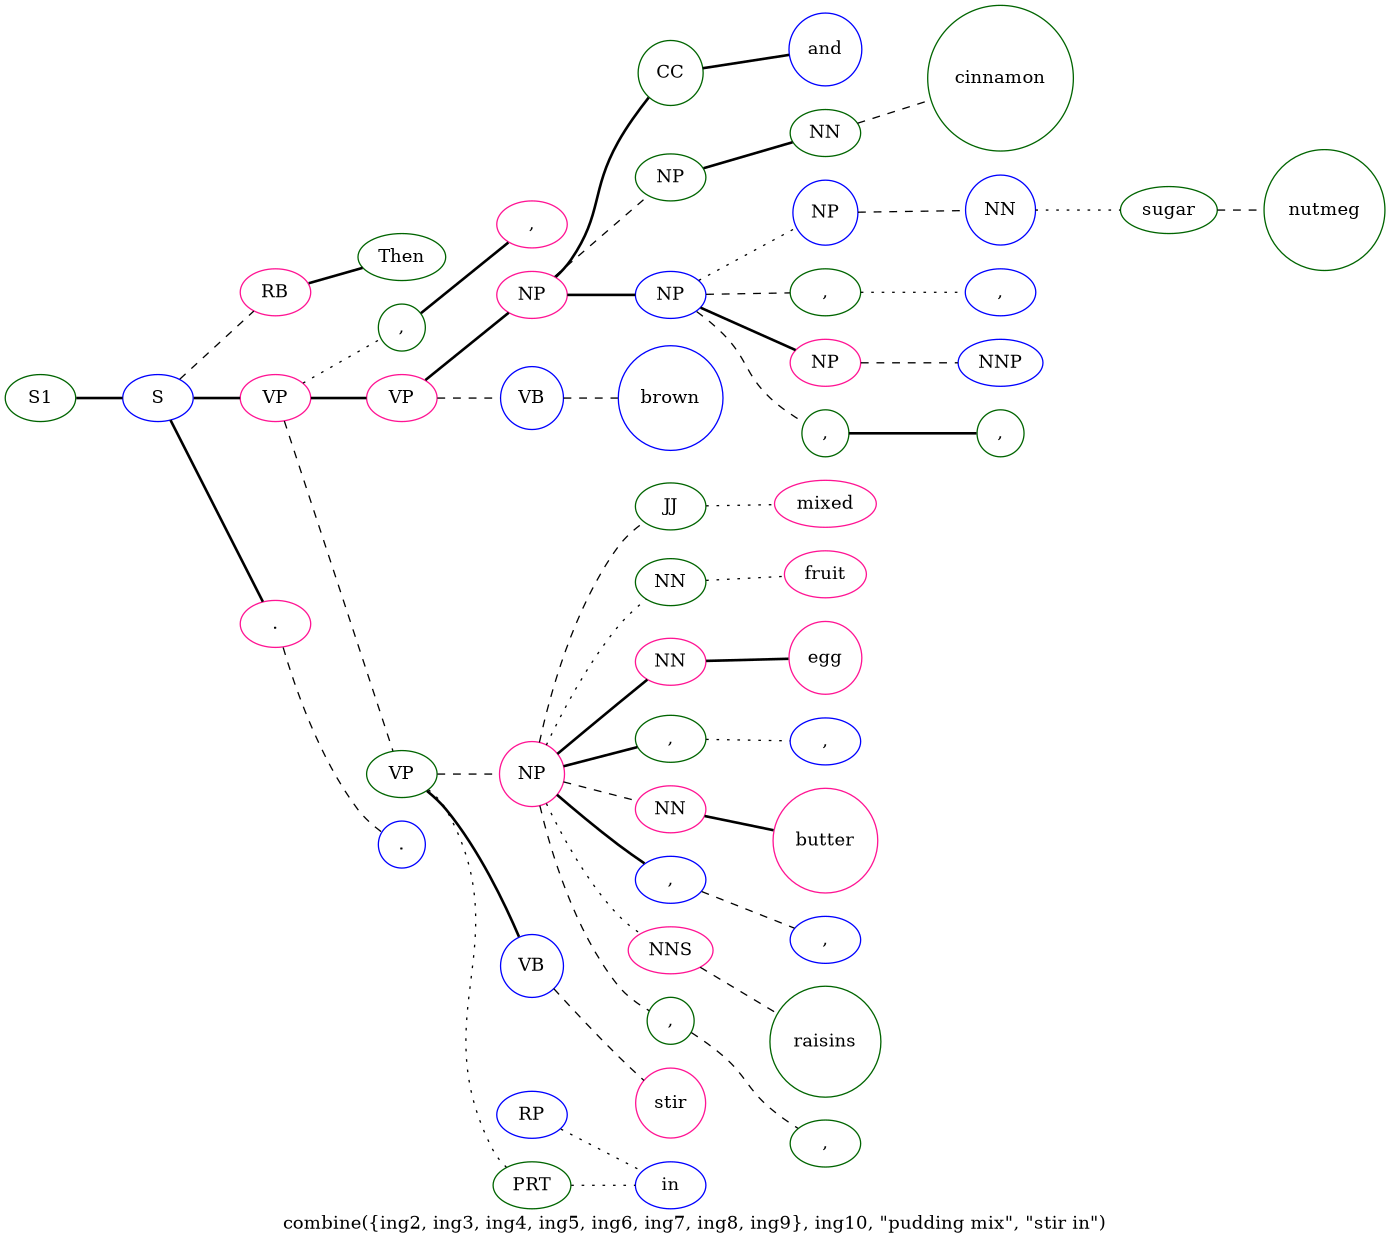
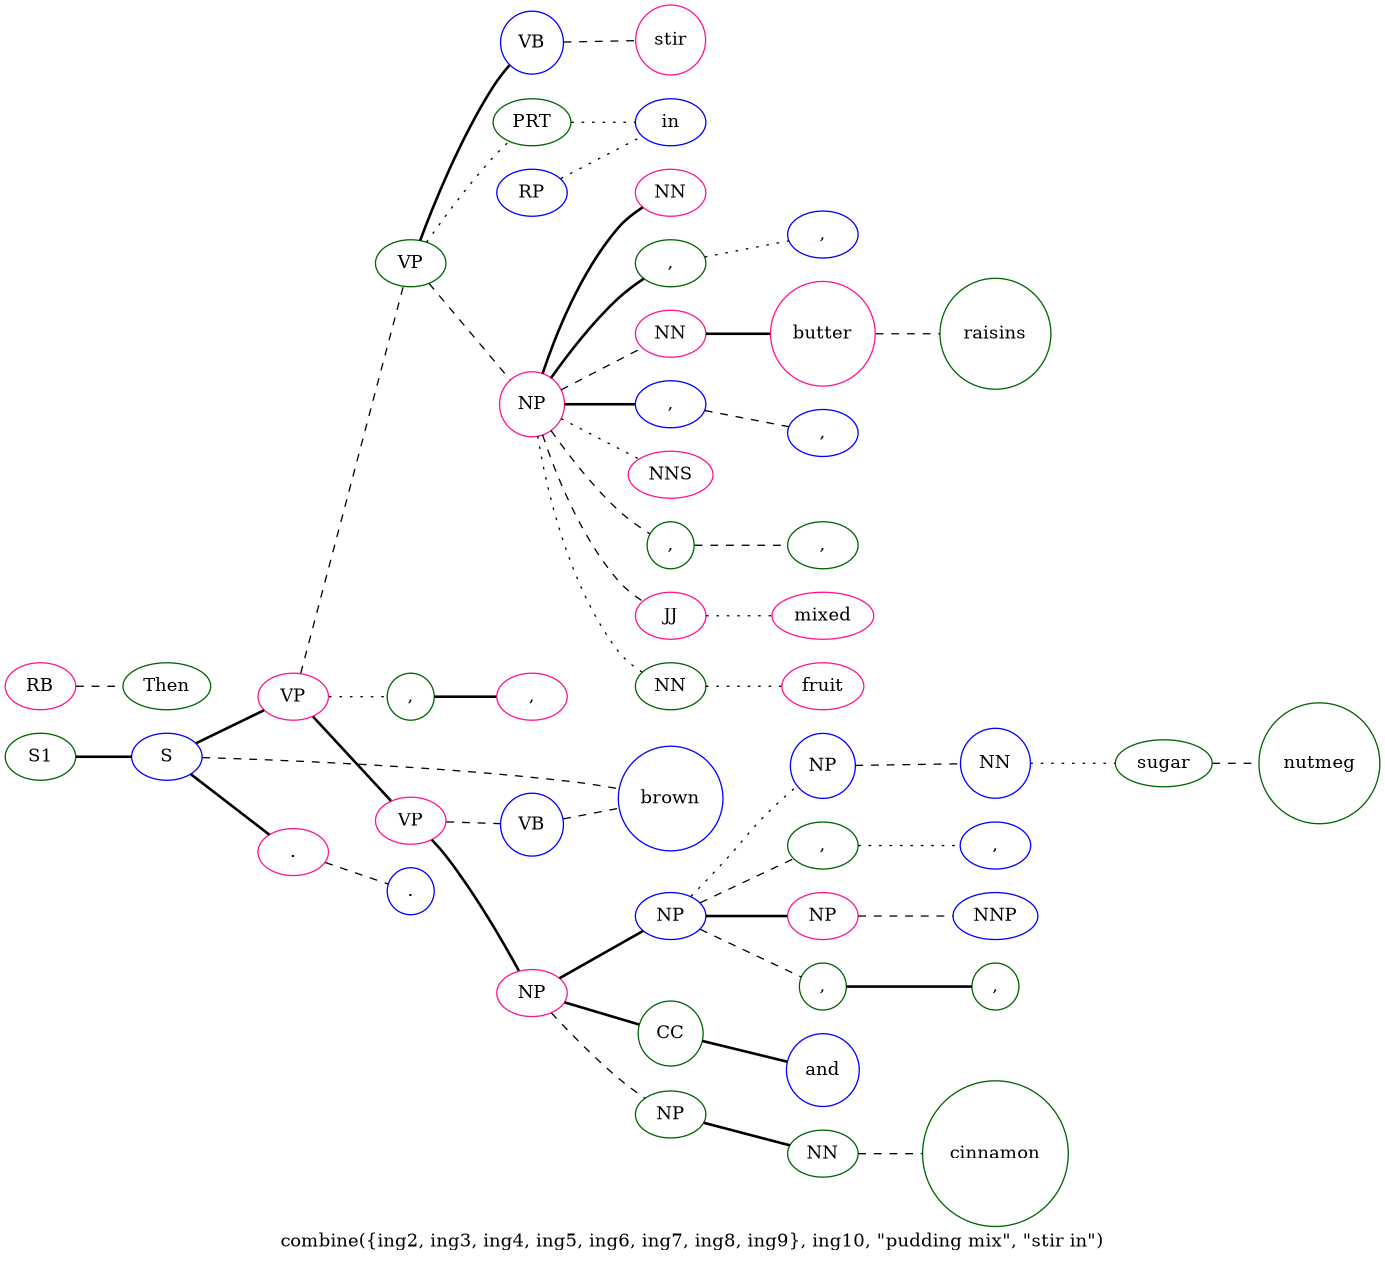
edge "Then" -- "RB": style bold -> dashed
edge "RB" -- "S": now "brown" -- "S"
node "JJ": color darkgreen -> deeppink
node "egg": removed
edge "NNS" -- "raisins": now "butter" -- "raisins"
